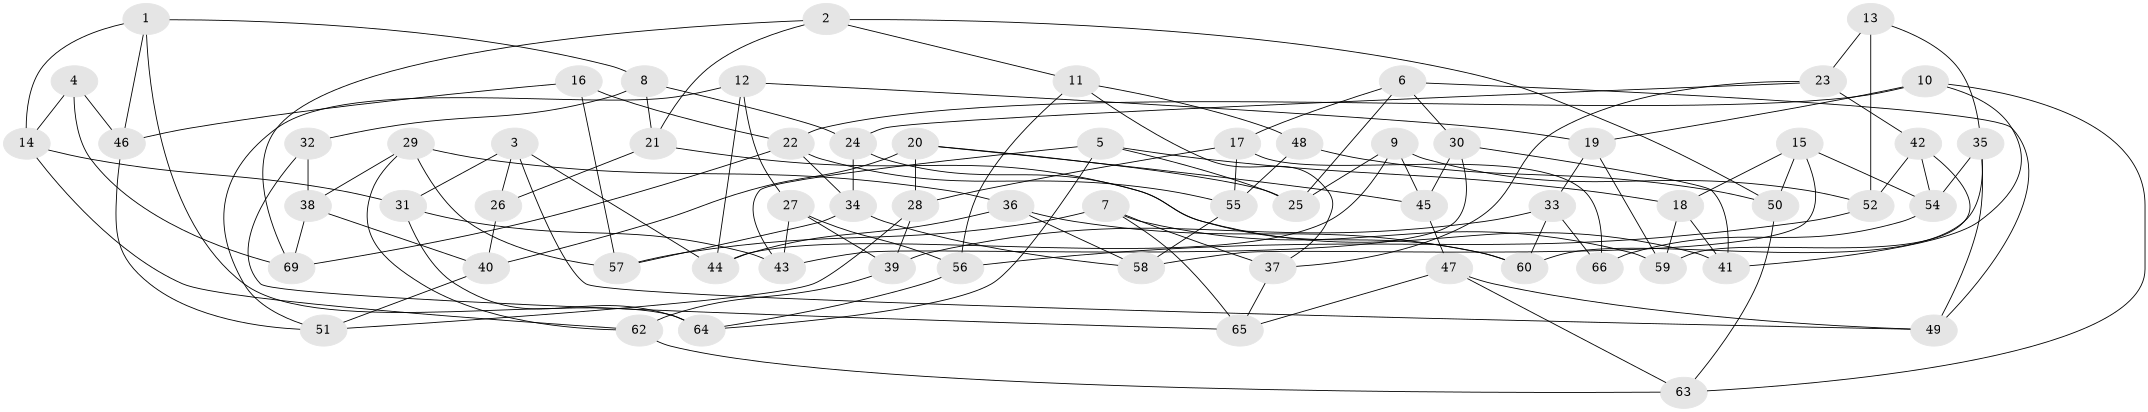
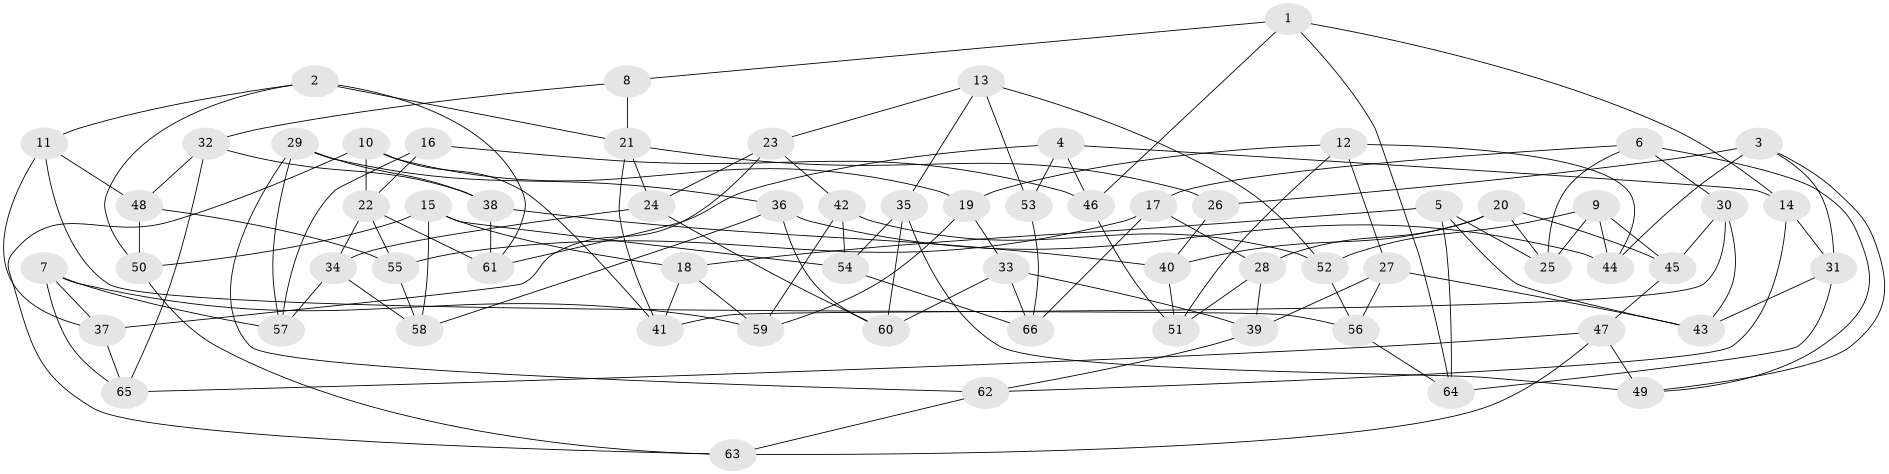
edge "8" -- "24": now "21" -- "24"
edge "32" -- "48": added
node "53": added
node "69": label "69" -> "61"
